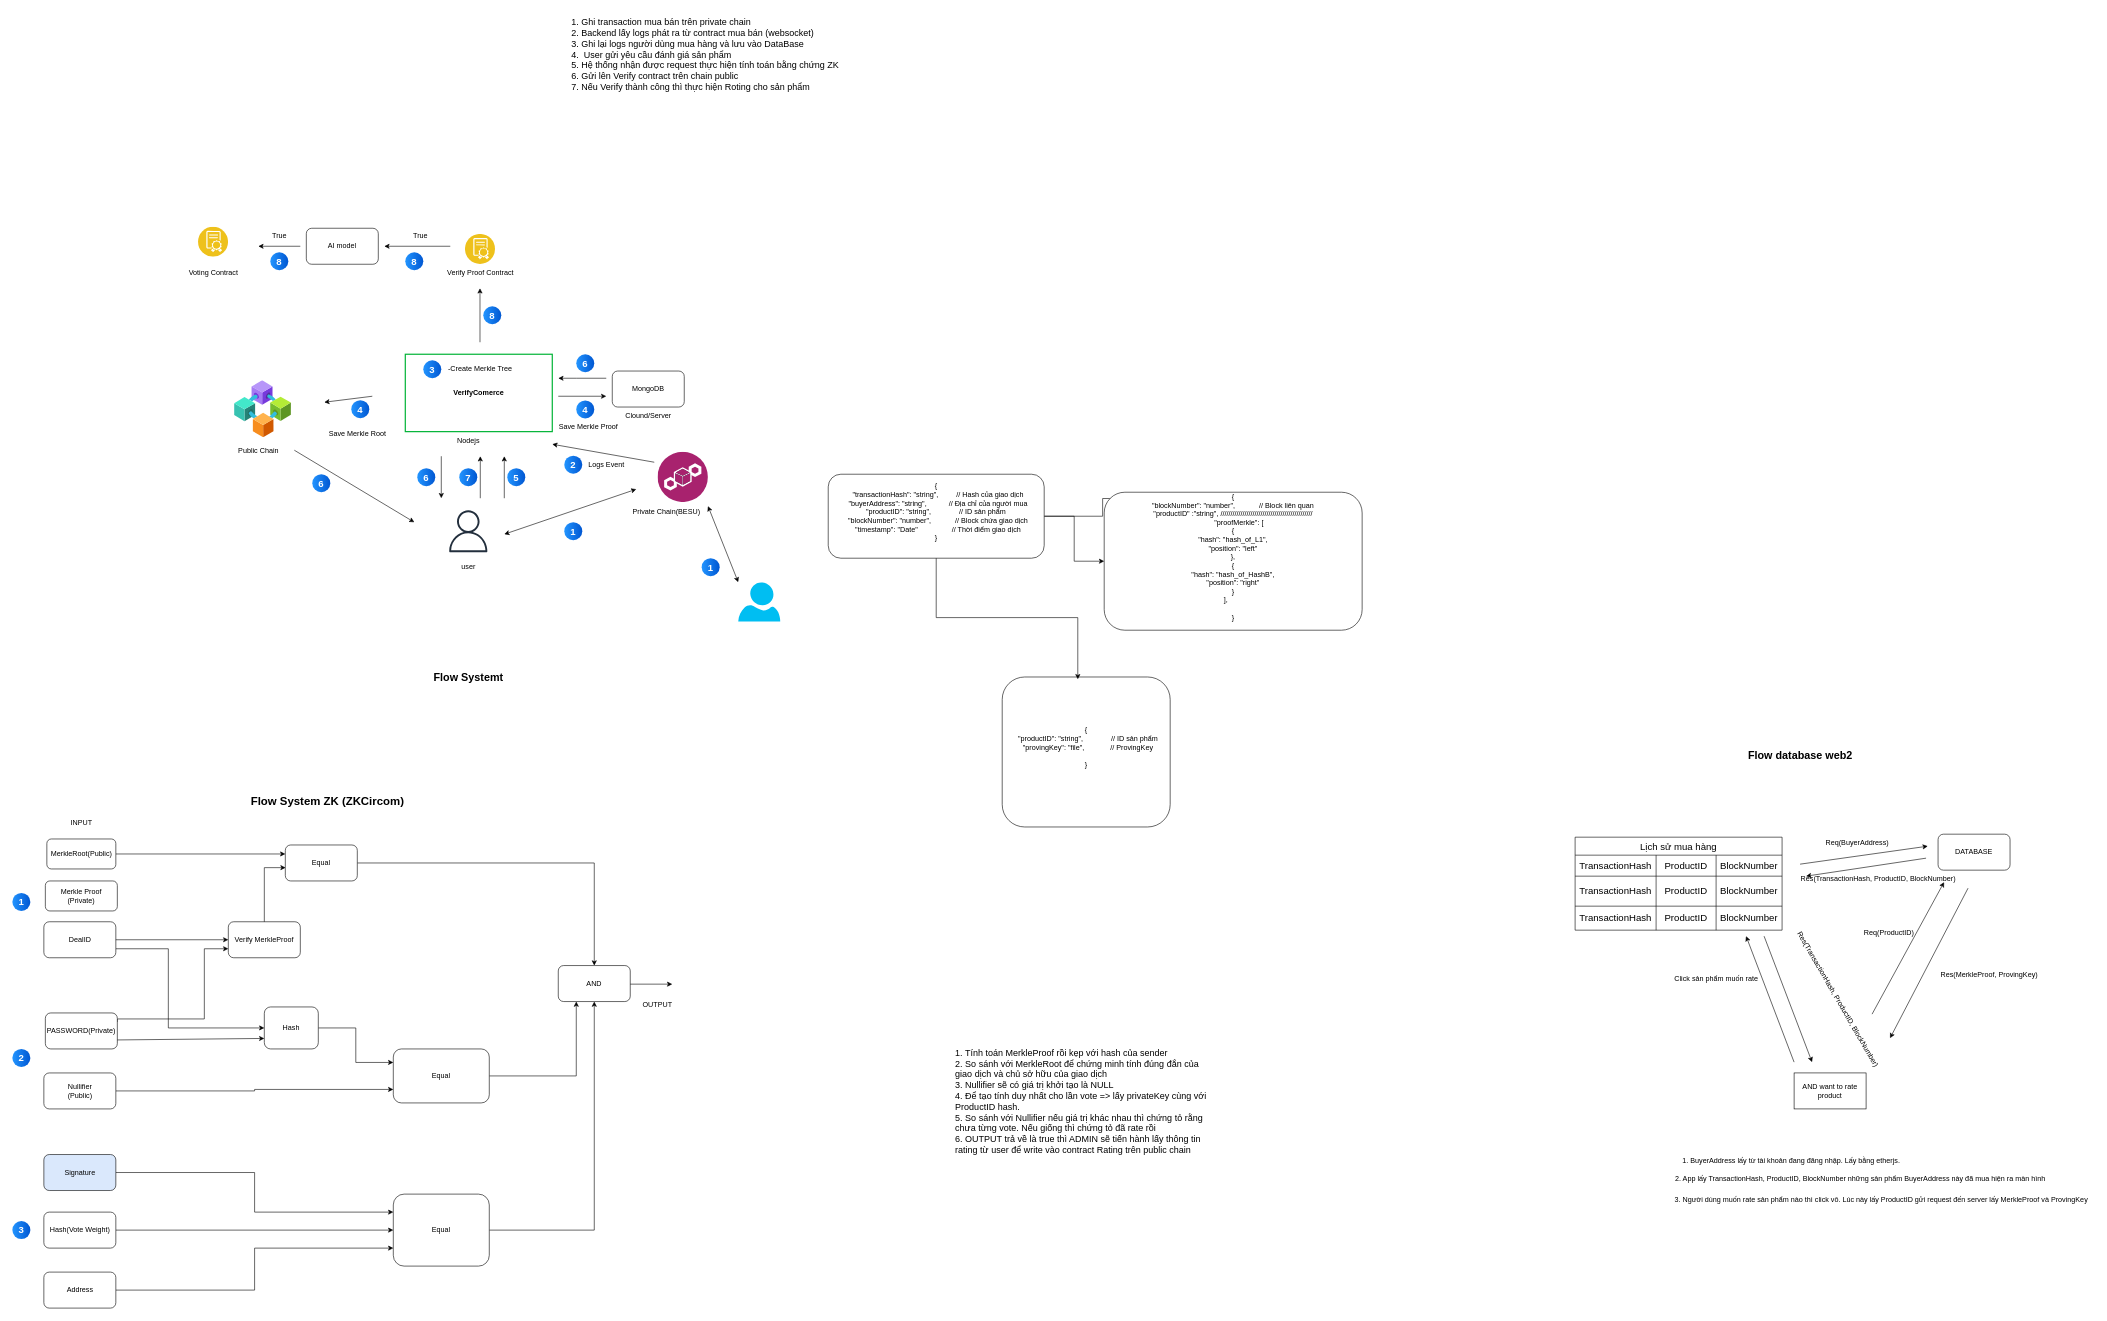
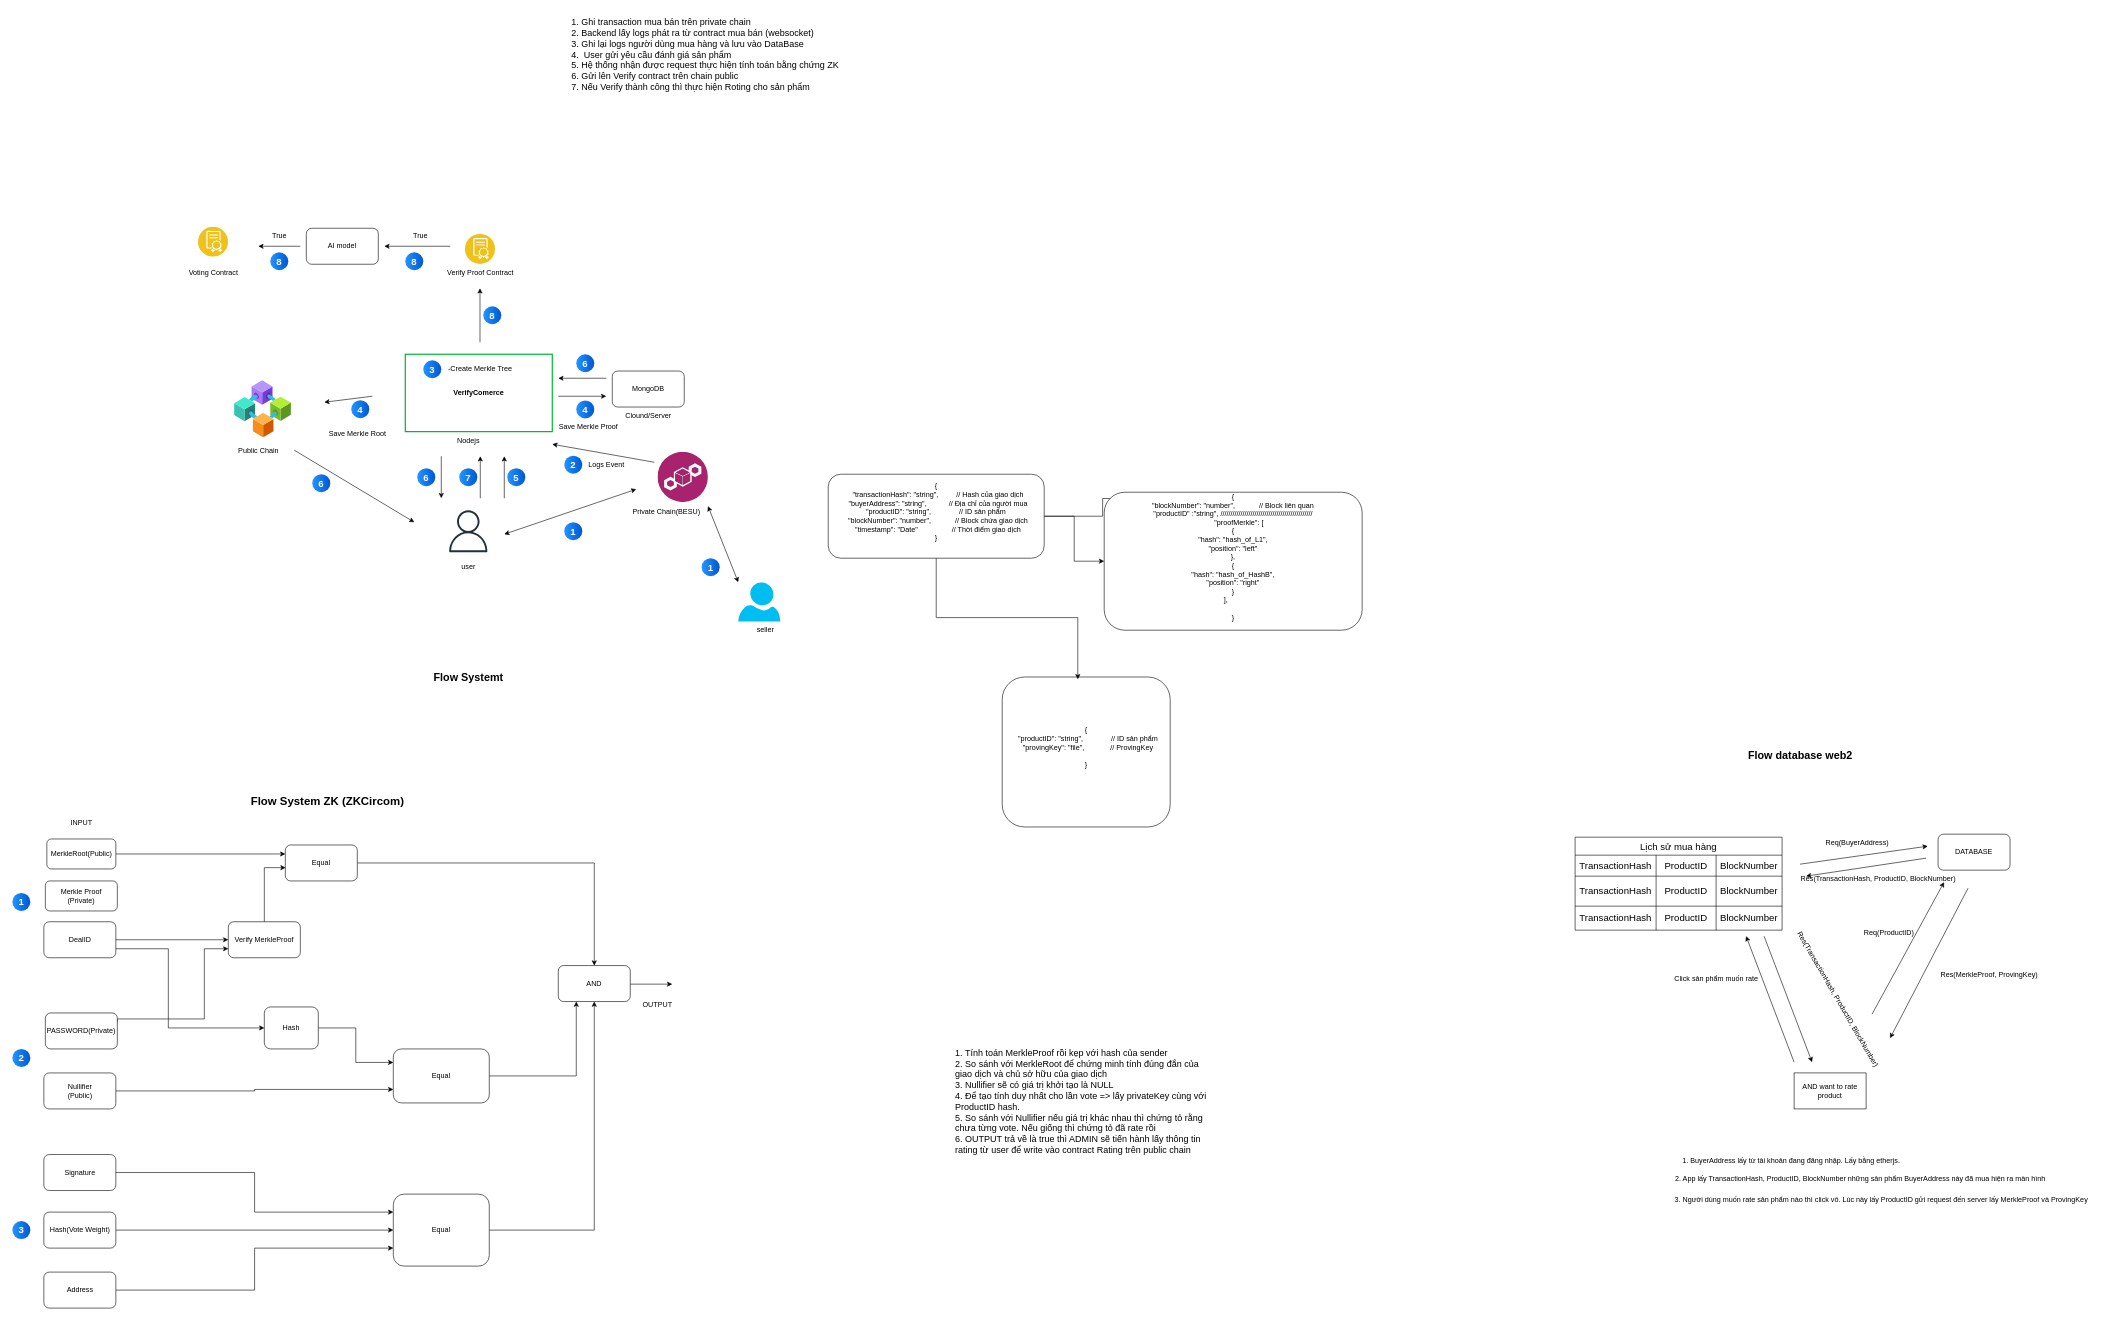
node "seller": added
edge "PASSWORD(Private)" -> "Hash": removed
node "Signature": fillcolor #dae8fc -> #ffffff
